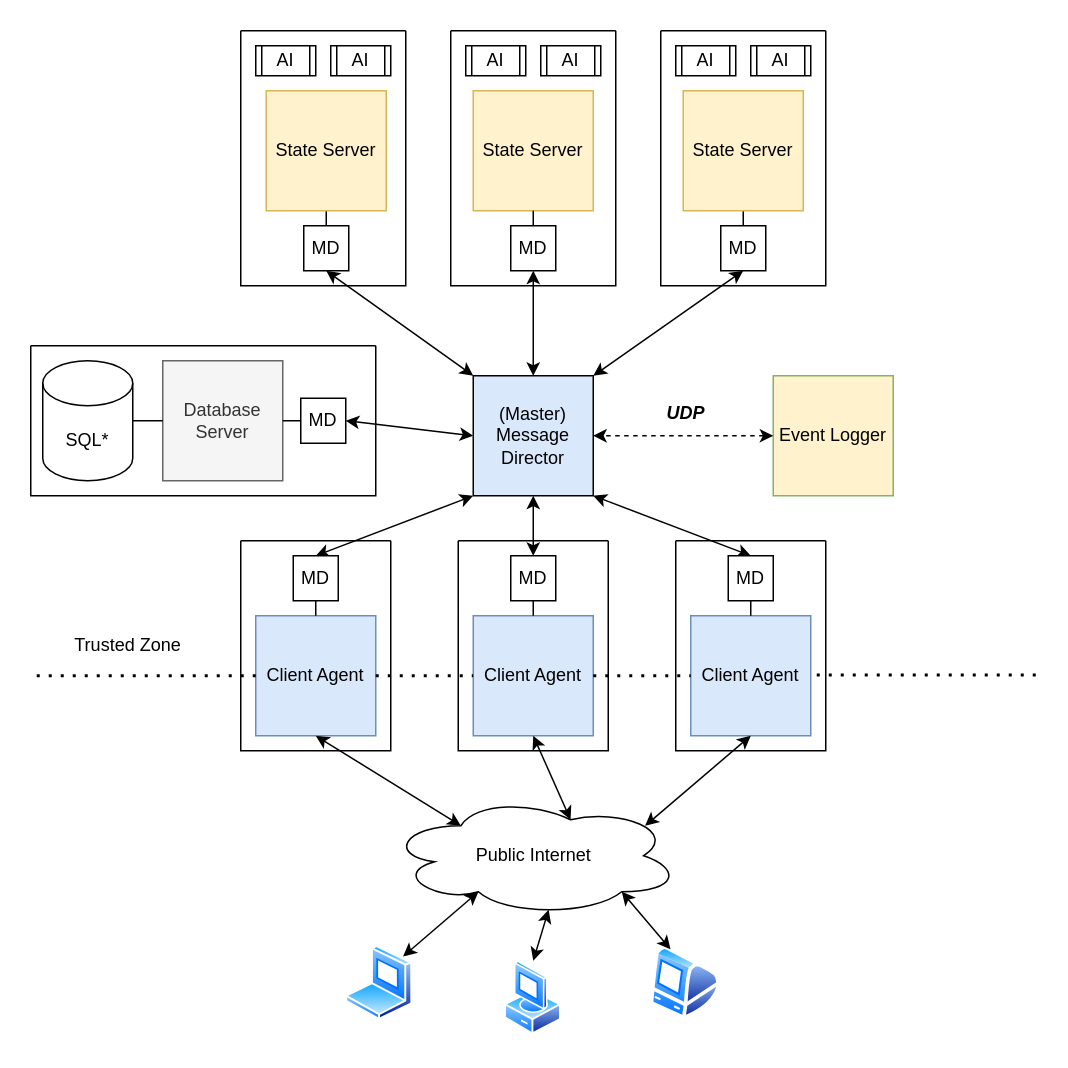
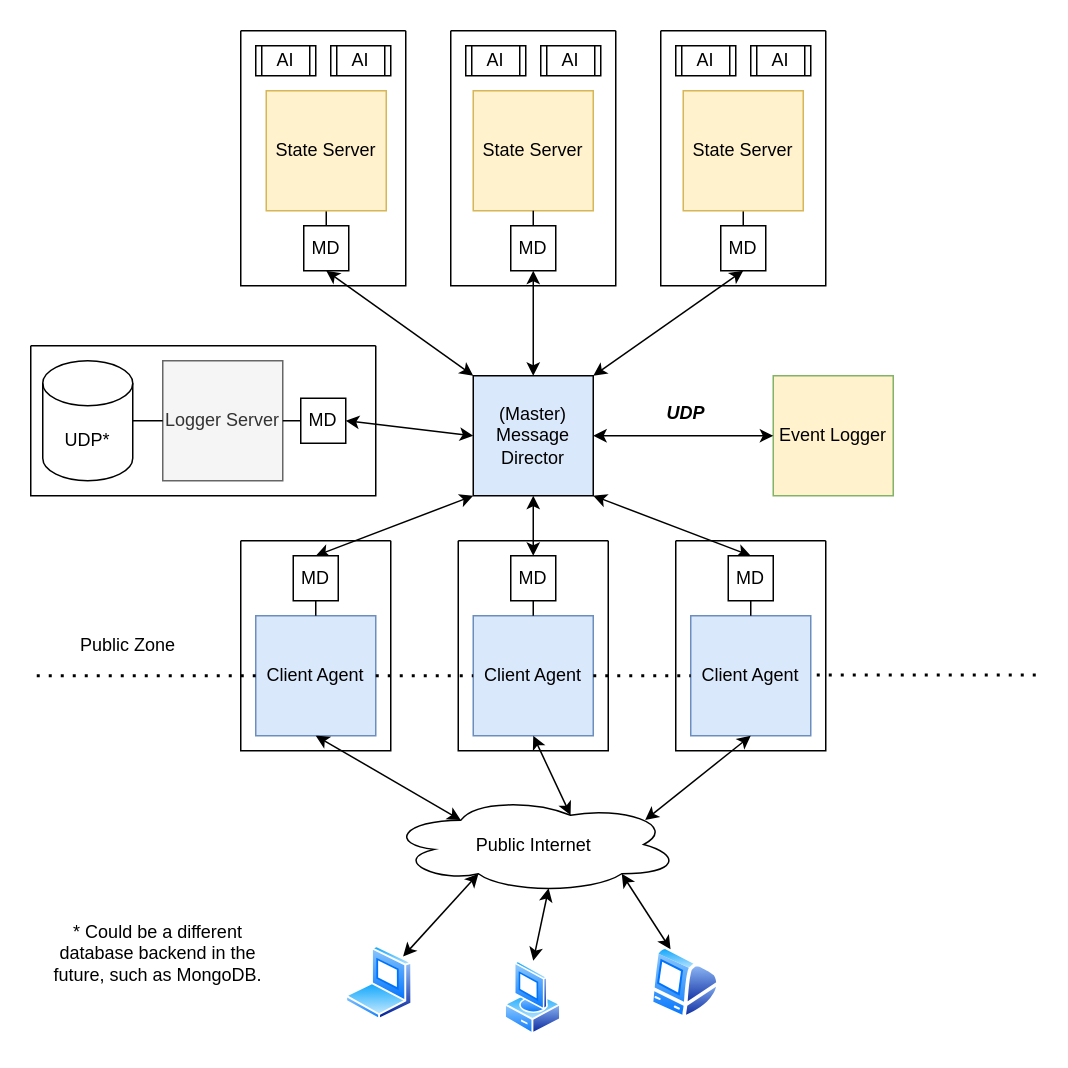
node "Database Server": label "Database Server" -> "Logger Server"
edge "(Master) Message Director" -- "Event Logger": style dashed -> solid
node "SQL*": label "SQL*" -> "UDP*"
node "Trusted Zone": label "Trusted Zone" -> "Public Zone"
node "Public Internet": size 293x120 -> 293x98
node "* Could be a different database backend in the future, such as MongoDB.": added
